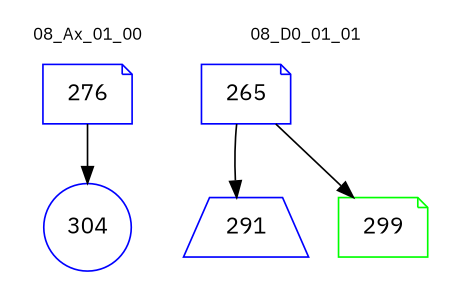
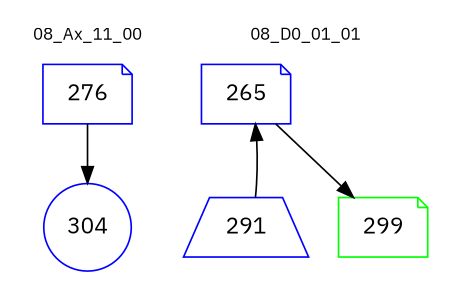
cluster "08_Ax_01_00": label "08_Ax_01_00" -> "08_Ax_11_00"
edge "265" -> "291": reversed
